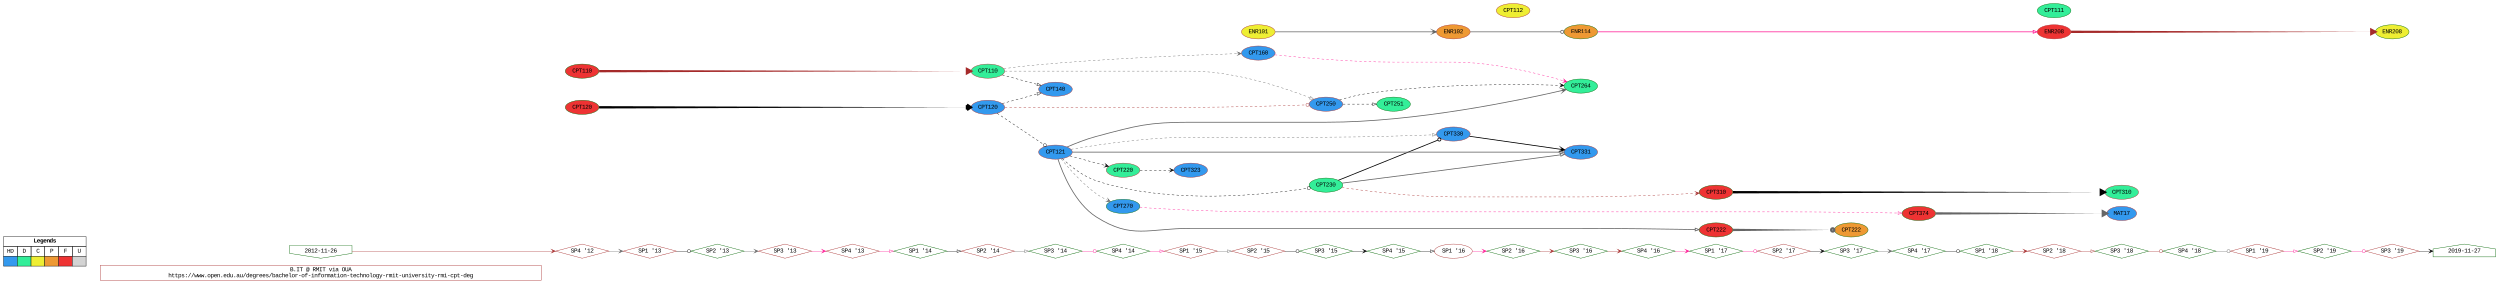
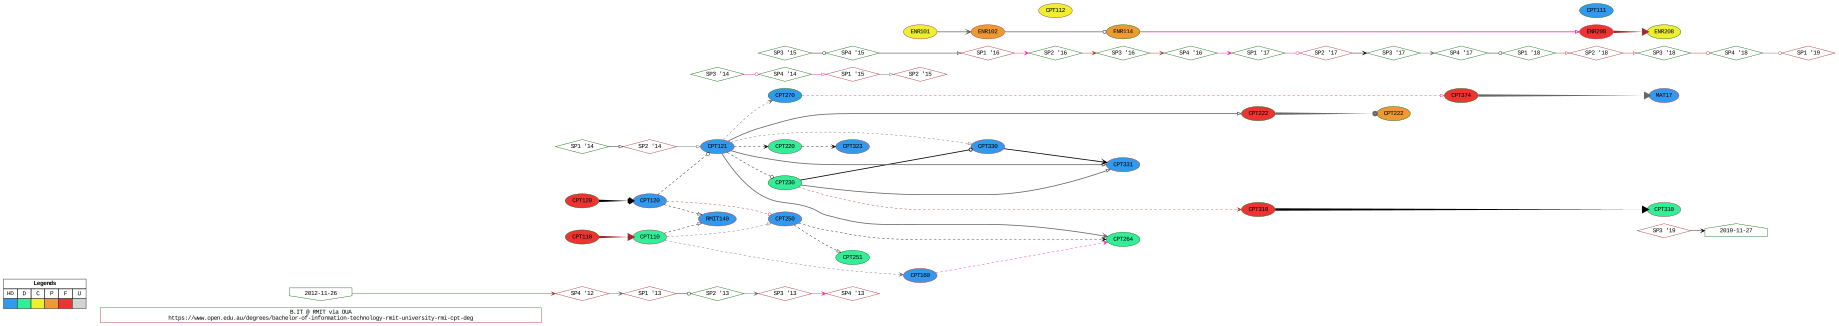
node "CPT111": fillcolor #33ee99 -> #3399ee
node "CPT140": label "CPT140" -> "RMIT140"
edge "SP4 '13" -> "SP1 '14": removed
edge "SP2 '14" -> "SP3 '14": now "SP2 '14" -> "CPT121"
edge "SP2 '15" -> "SP3 '15": removed
edge "SP3 '15" -> "SP4 '15": arrowhead vee -> odot
node "SP1 '16": shape ellipse -> diamond
edge "SP1 '18" -> "SP2 '18": arrowhead vee -> onormal
node "SP2 '19": removed
